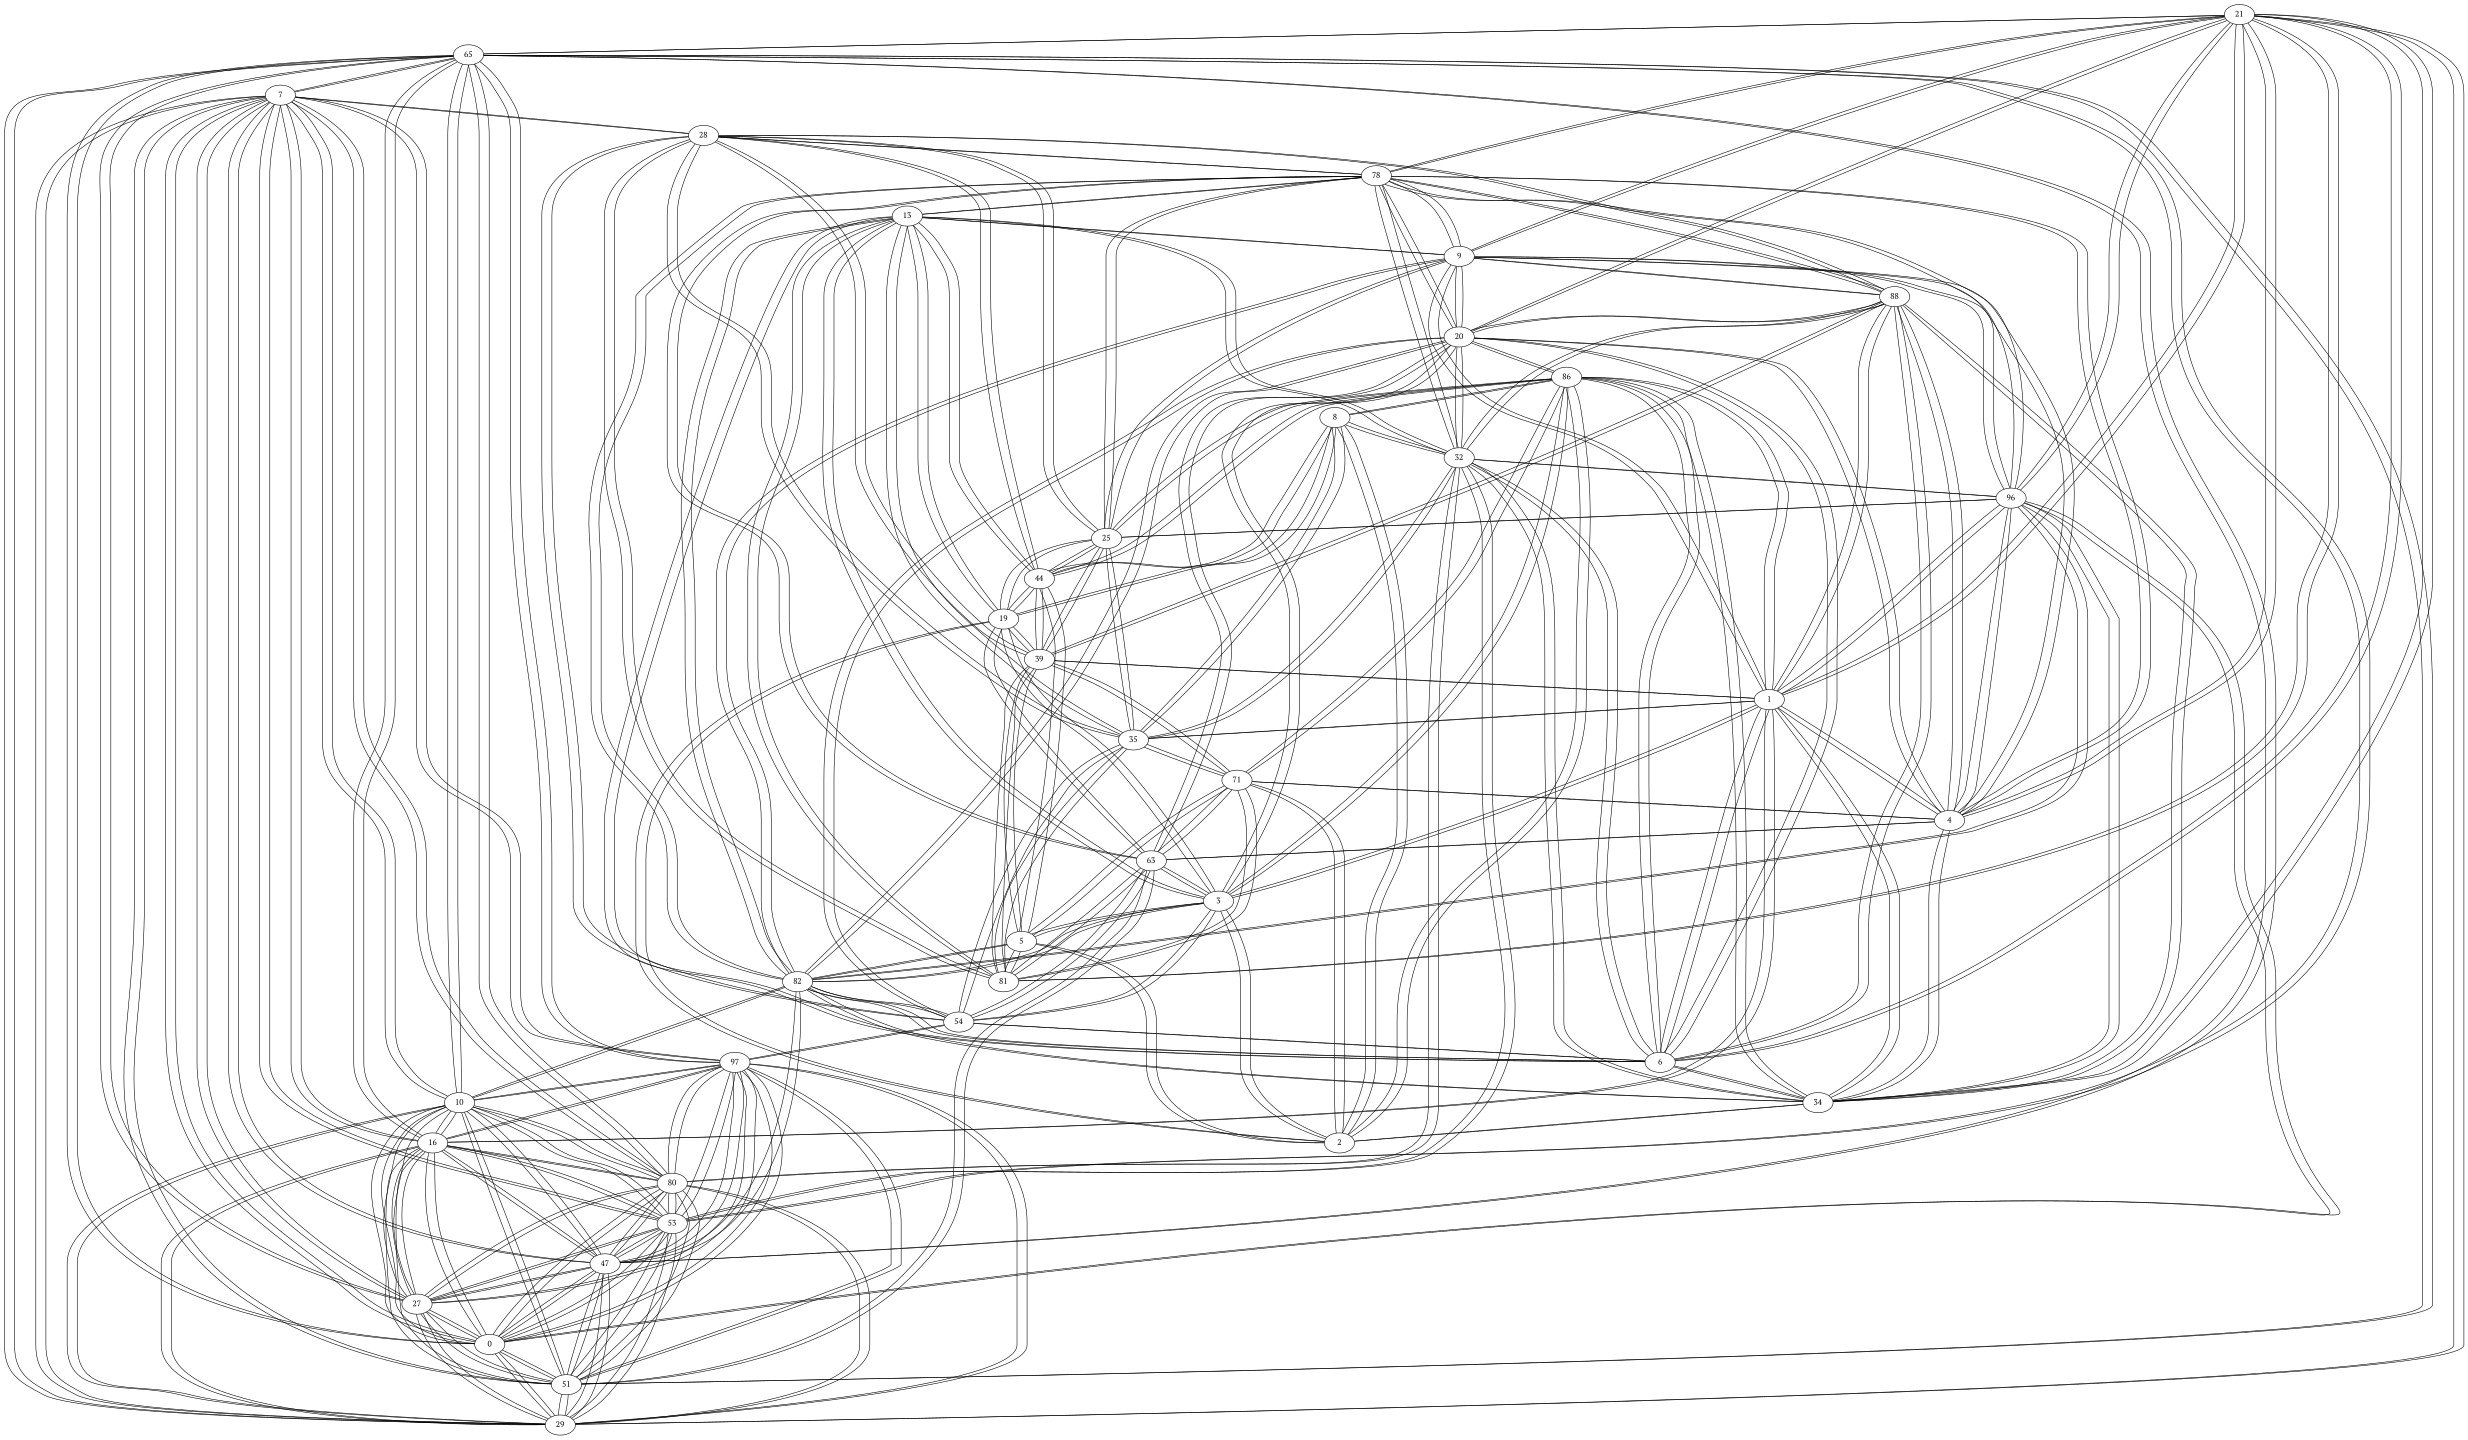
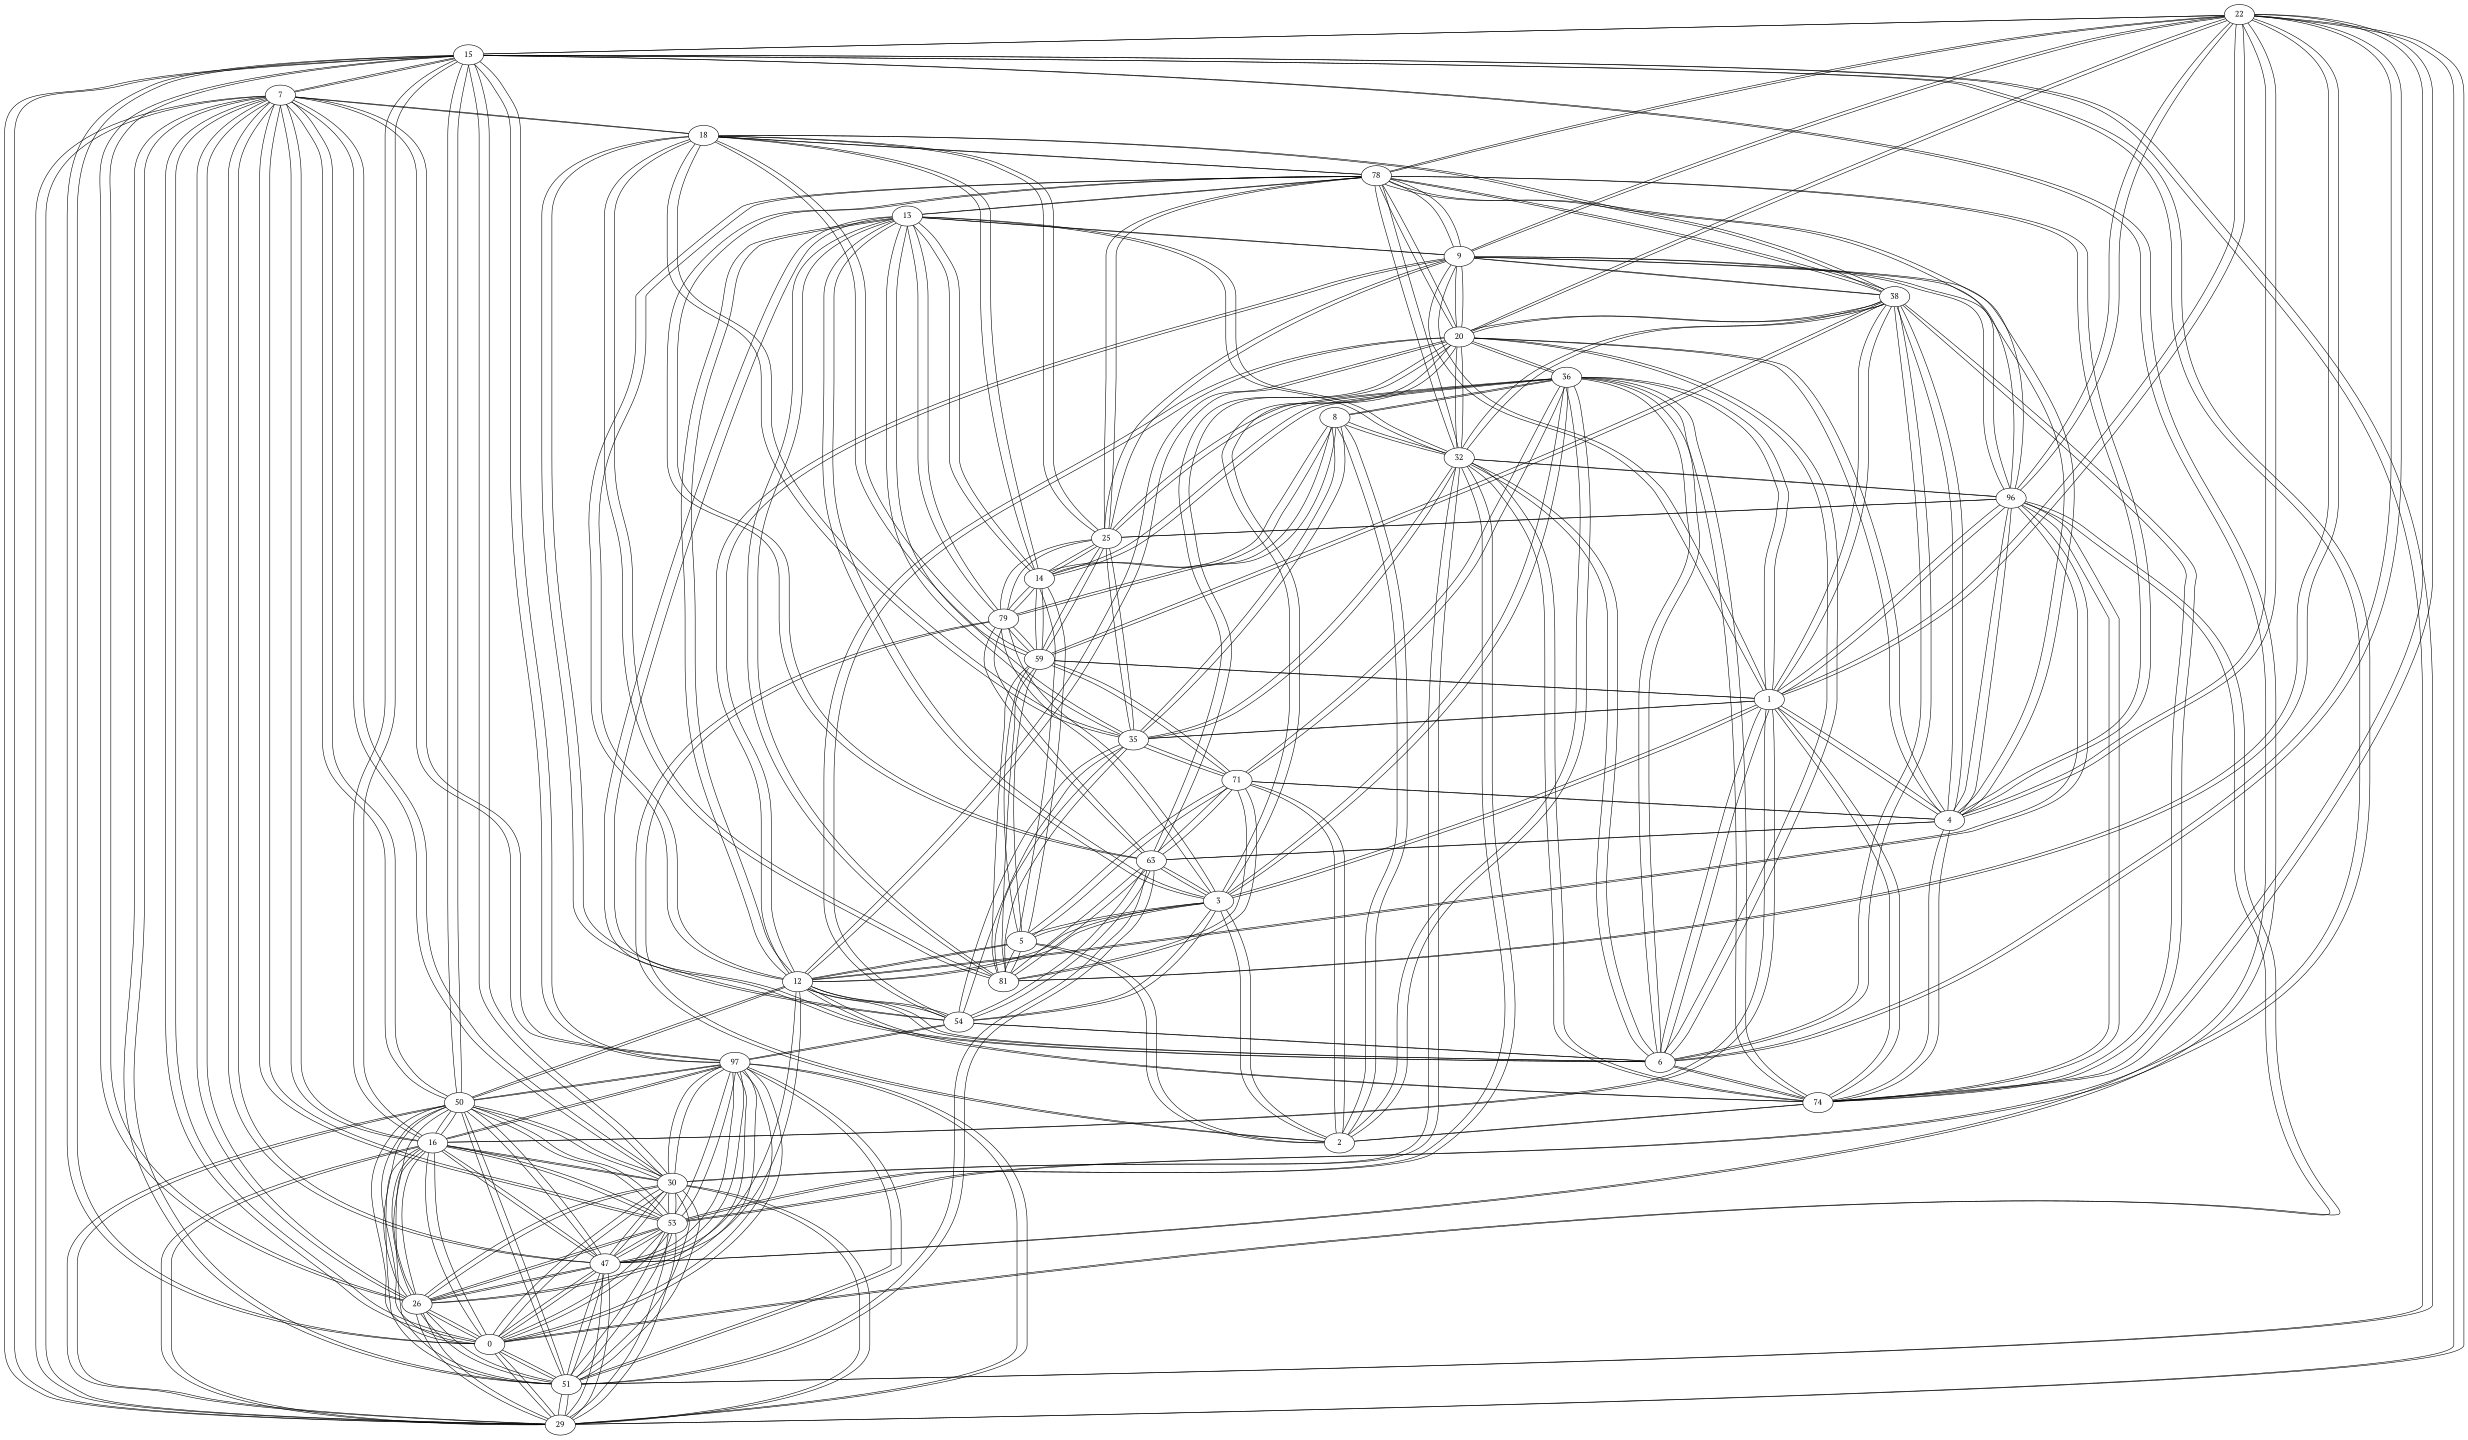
node "21": label "21" -> "22"
node "65": label "65" -> "15"
node "28": label "28" -> "18"
node "88": label "88" -> "38"
node "86": label "86" -> "36"
node "44": label "44" -> "14"
node "19": label "19" -> "79"
node "39": label "39" -> "59"
node "82": label "82" -> "12"
node "10": label "10" -> "50"
node "34": label "34" -> "74"
node "80": label "80" -> "30"
node "27": label "27" -> "26"
